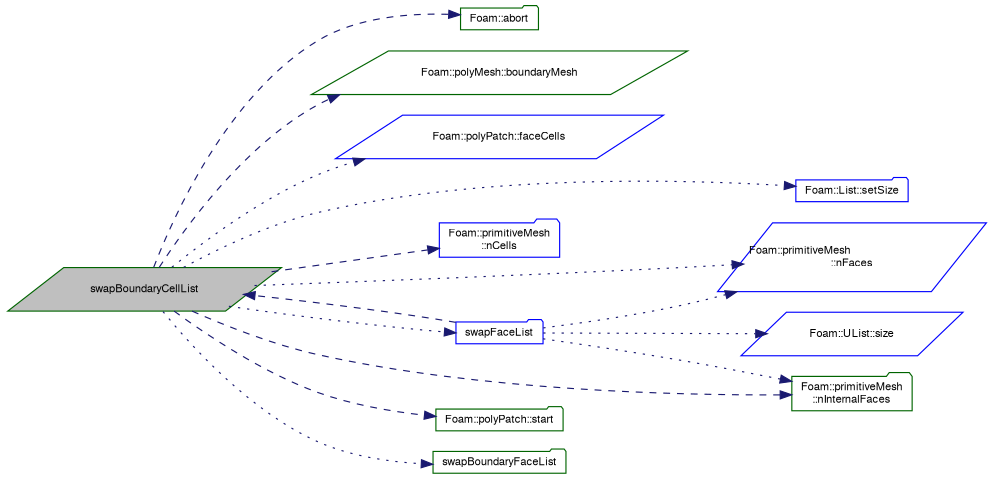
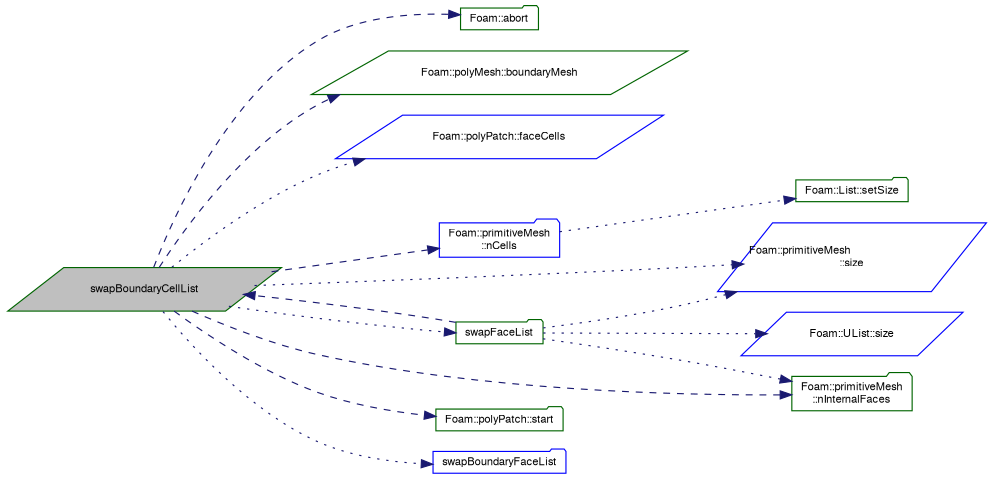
edge "swapBoundaryCellList" -> "Foam::List::setSize": now "Foam::primitiveMesh ::nCells" -> "Foam::List::setSize"
node "Foam::List::setSize": color blue -> darkgreen
node "Foam::primitiveMesh ::nFaces": label "Foam::primitiveMesh ::nFaces" -> "Foam::primitiveMesh ::size"
node "swapFaceList": color blue -> darkgreen
node "swapBoundaryFaceList": color darkgreen -> blue
